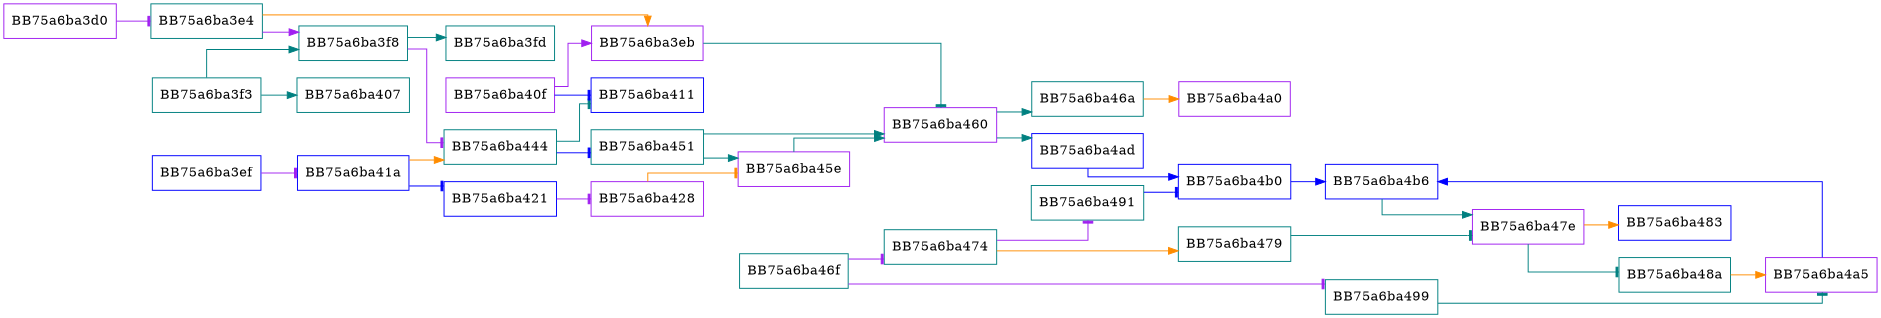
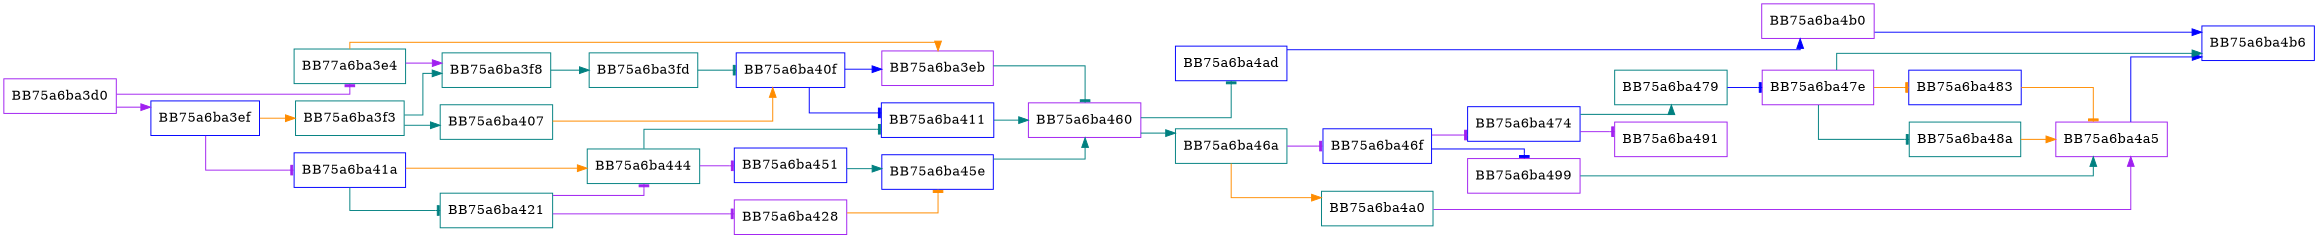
node "BB75a6ba3e4": label "BB75a6ba3e4" -> "BB77a6ba3e4"
edge "BB75a6ba40f" -> "BB75a6ba3eb": color purple -> blue
edge "BB75a6ba3fd" -> "BB75a6ba40f": added
edge "BB75a6ba483" -> "BB75a6ba4a5": added
edge "BB75a6ba3f8" -> "BB75a6ba444": now "BB75a6ba421" -> "BB75a6ba444"
node "BB75a6ba40f": color purple -> blue
node "BB75a6ba4a0": color purple -> teal
edge "BB75a6ba3d0" -> "BB75a6ba3ef": added
edge "BB75a6ba3ef" -> "BB75a6ba3f3": added
edge "BB75a6ba407" -> "BB75a6ba40f": added
edge "BB75a6ba451" -> "BB75a6ba460": now "BB75a6ba411" -> "BB75a6ba460"
edge "BB75a6ba460" -> "BB75a6ba4ad": arrowhead normal -> tee
edge "BB75a6ba46a" -> "BB75a6ba46f": added
node "BB75a6ba451": color teal -> blue
edge "BB75a6ba444" -> "BB75a6ba451": color blue -> purple
node "BB75a6ba45e": color purple -> blue
node "BB75a6ba4b0": color blue -> purple
edge "BB75a6ba41a" -> "BB75a6ba421": color blue -> teal
edge "BB75a6ba491" -> "BB75a6ba4b0": removed
node "BB75a6ba421": color blue -> teal
node "BB75a6ba491": color teal -> purple
edge "BB75a6ba4a0" -> "BB75a6ba4a5": added
edge "BB75a6ba4b6" -> "BB75a6ba47e": reversed
edge "BB75a6ba47e" -> "BB75a6ba483": arrowhead normal -> tee
edge "BB75a6ba479" -> "BB75a6ba47e": color teal -> blue
node "BB75a6ba474": color teal -> blue
edge "BB75a6ba474" -> "BB75a6ba479": color darkorange -> teal
node "BB75a6ba46f": color teal -> blue
edge "BB75a6ba46f" -> "BB75a6ba499": color purple -> blue
node "BB75a6ba499": color teal -> purple
edge "BB75a6ba499" -> "BB75a6ba4a5": arrowhead tee -> normal
